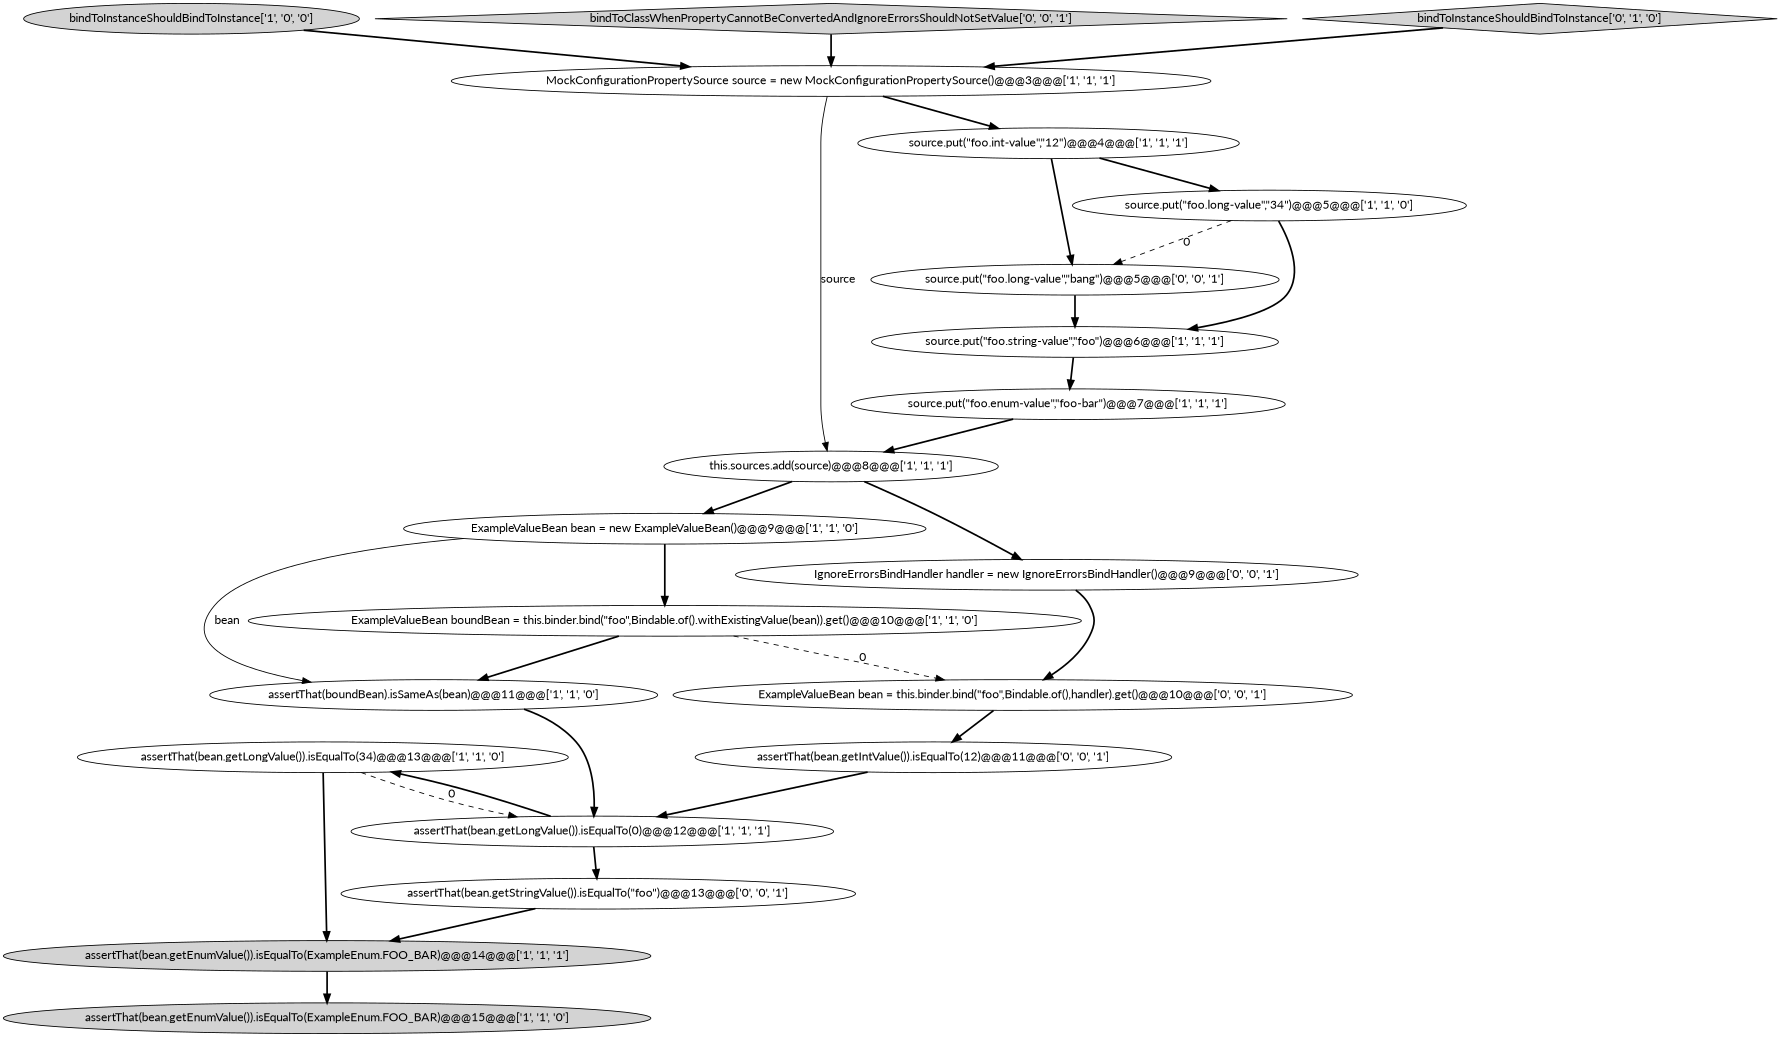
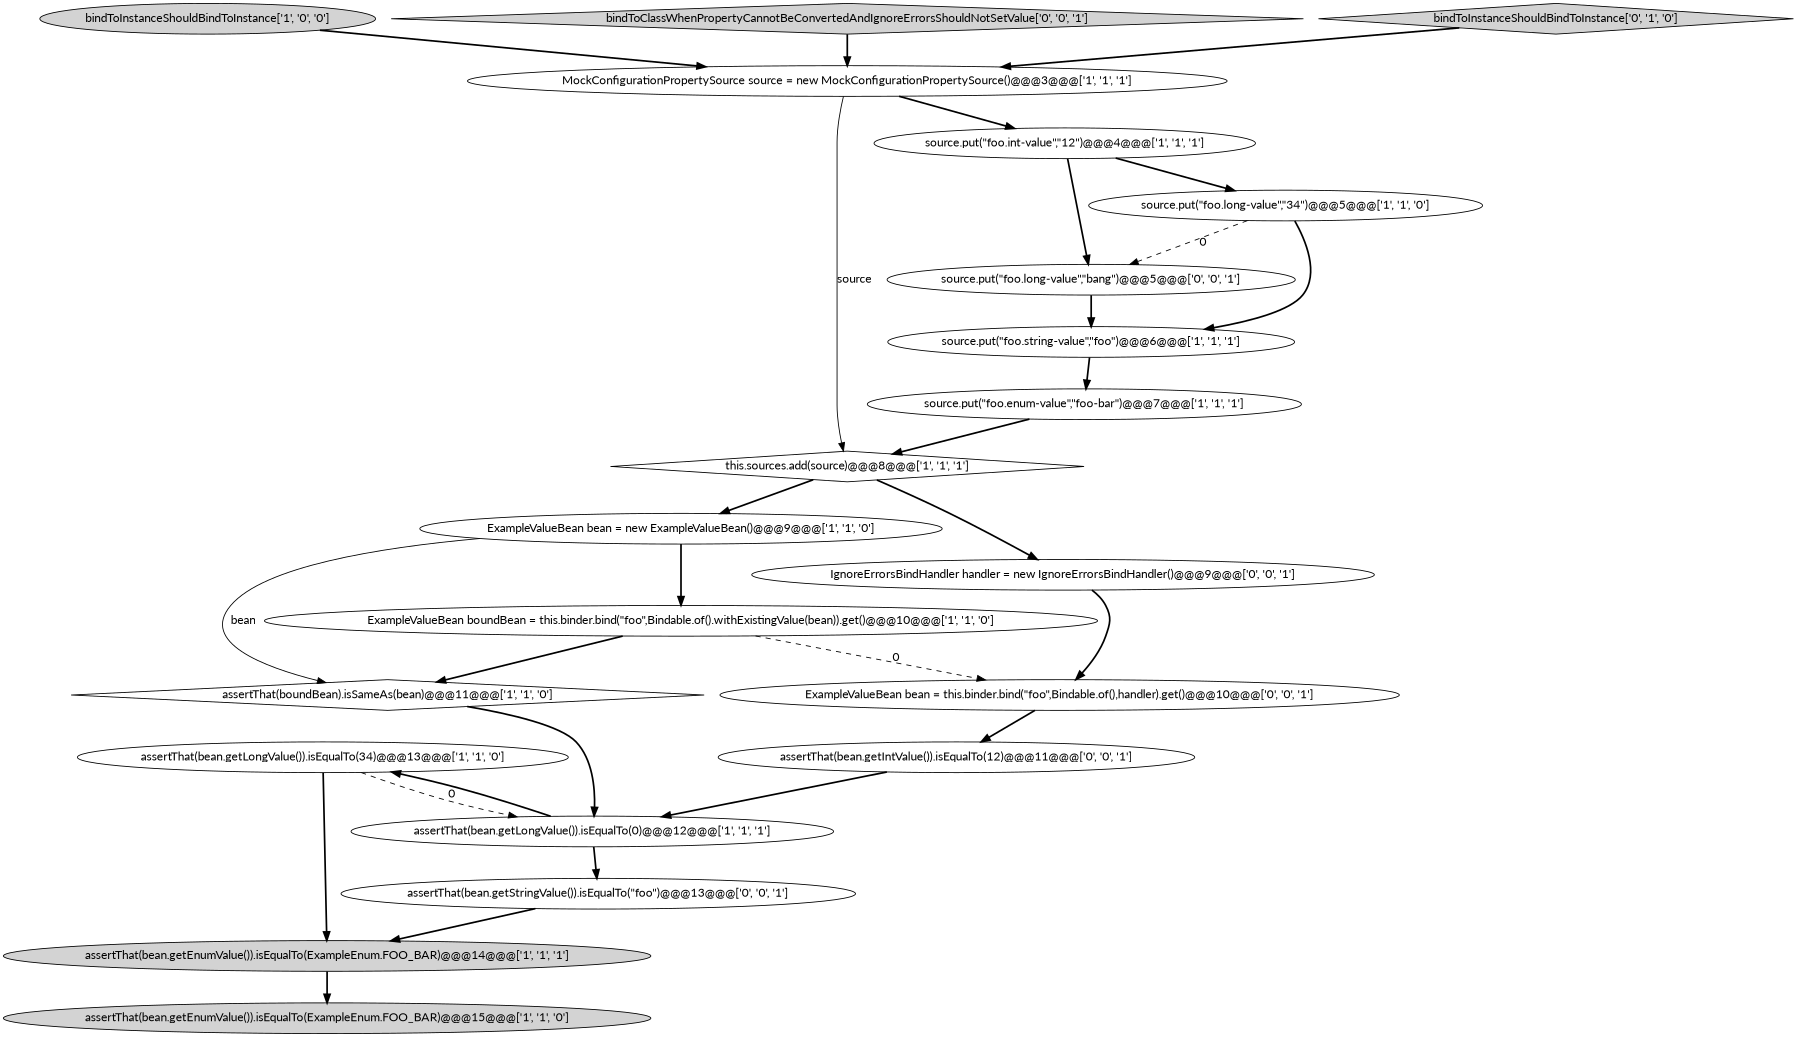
node "this.sources.add(source)@@@8@@@['1', '1', '1']": shape ellipse -> diamond
node "assertThat(boundBean).isSameAs(bean)@@@11@@@['1', '1', '0']": shape ellipse -> diamond
